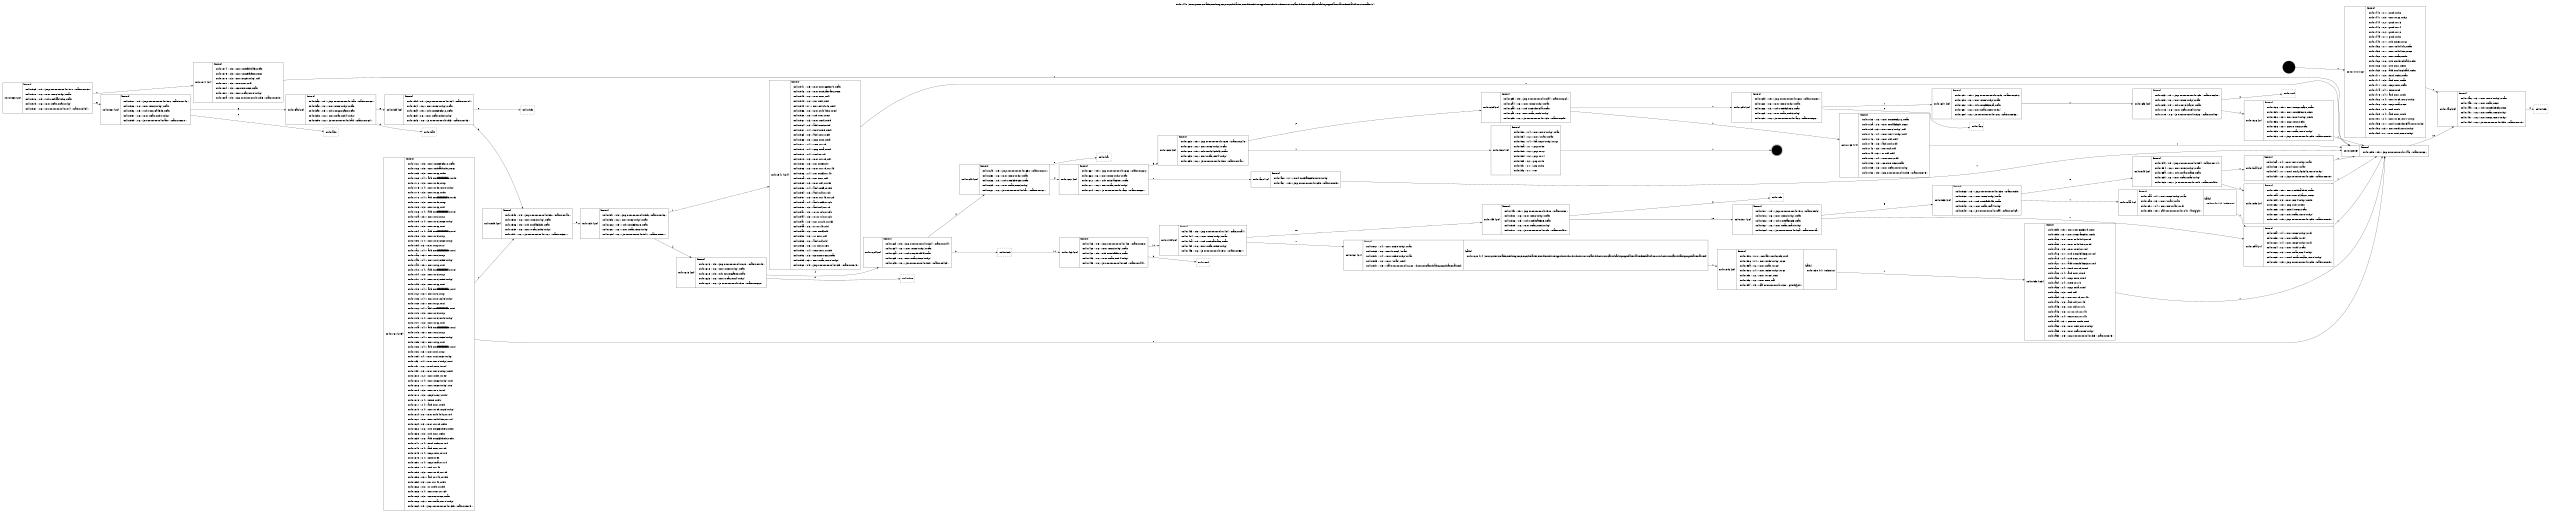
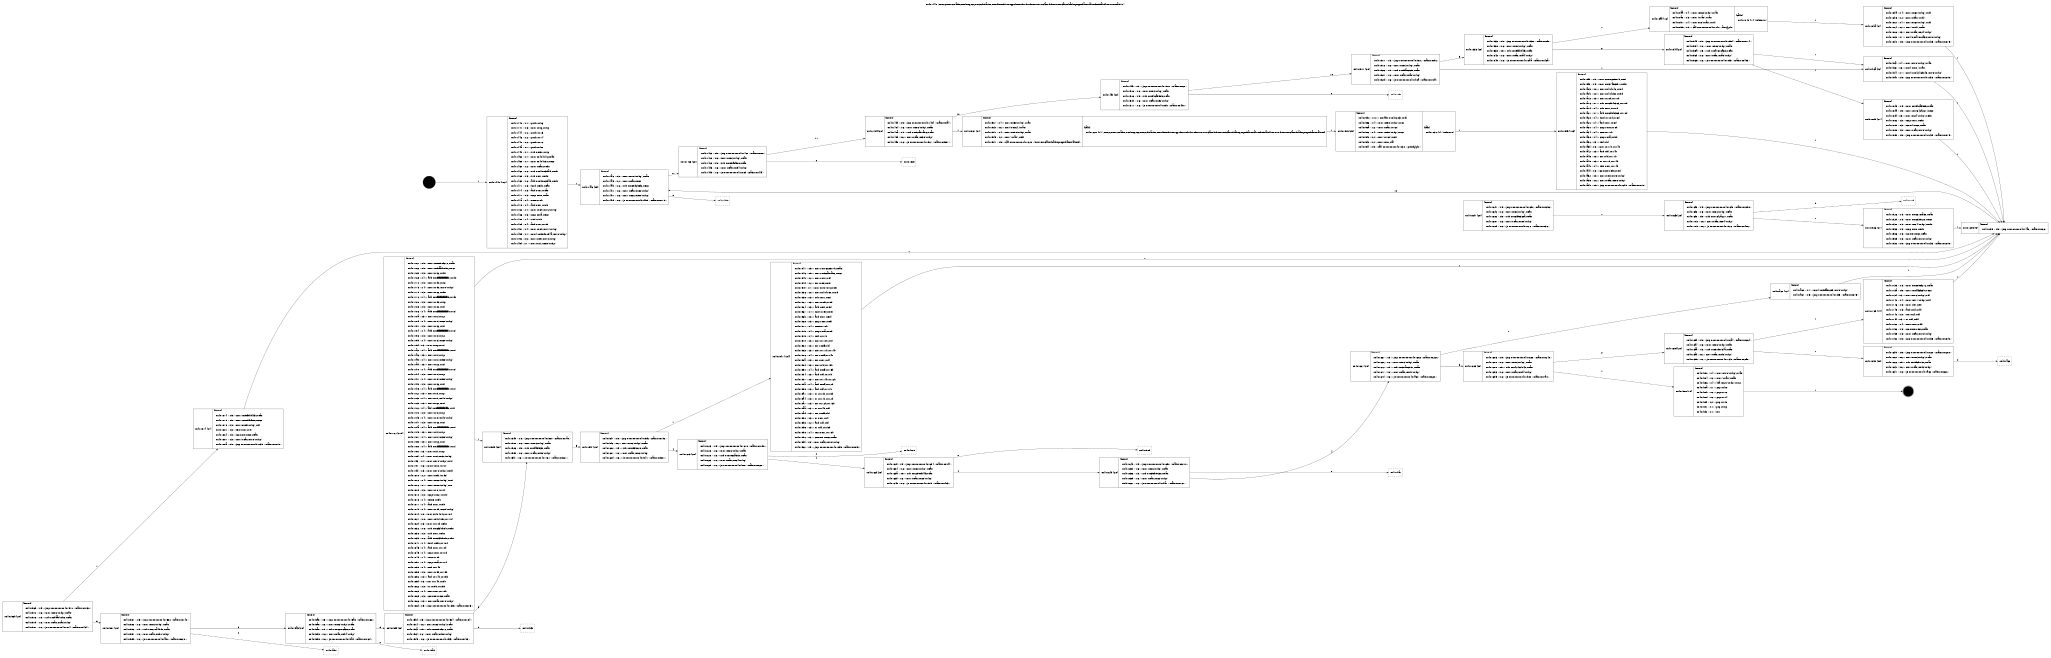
edge "0x4016bb [28]" -> "0x4016d7 [28]": removed, label "1"
edge "0x401517 [28]" -> "0x4018ba [27]": now "0x401517 [28]" -> "0x401bca [22]"
edge "0x40190b" -> "0x4014c3 [28]": now "0x4014a6 [29]" -> "0x4014c3 [28]"
